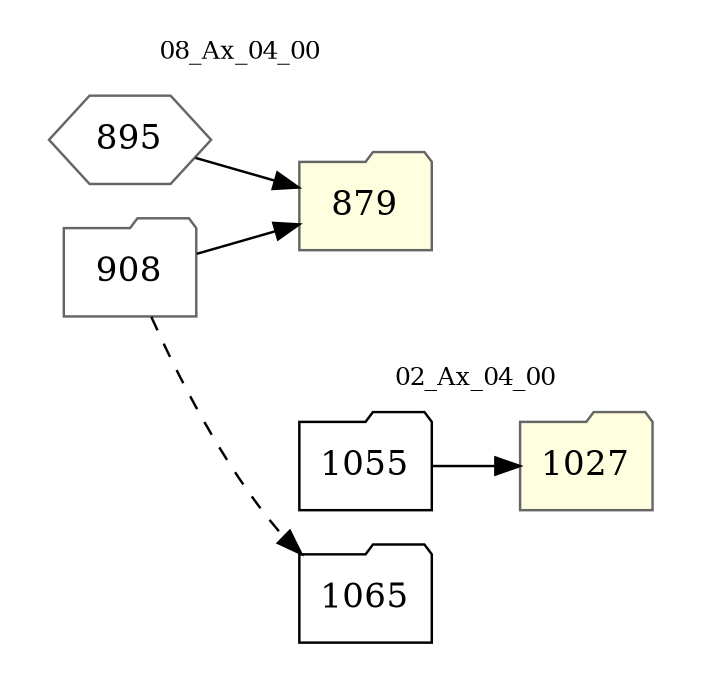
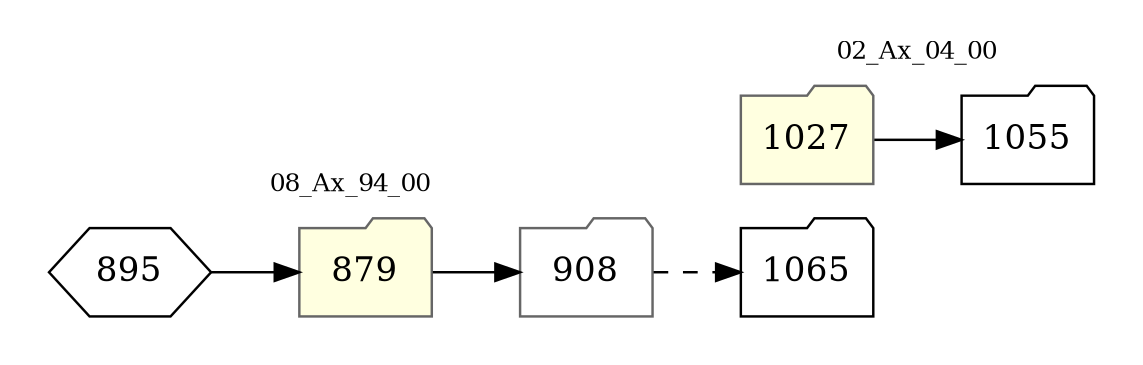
cluster "08_Ax_04_00": label "08_Ax_04_00" -> "08_Ax_94_00"
node "895": color gray40 -> black
edge "908" -> "879": reversed
edge "1055" -> "1027": reversed
